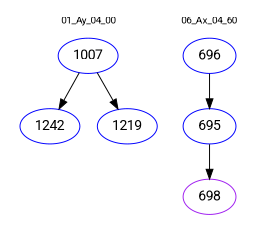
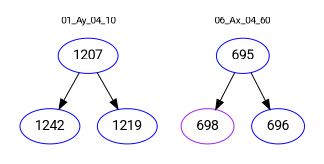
cluster "01_Ay_04_00": label "01_Ay_04_00" -> "01_Ay_04_10"
node "1007": label "1007" -> "1207"
edge "696" -> "695": reversed
